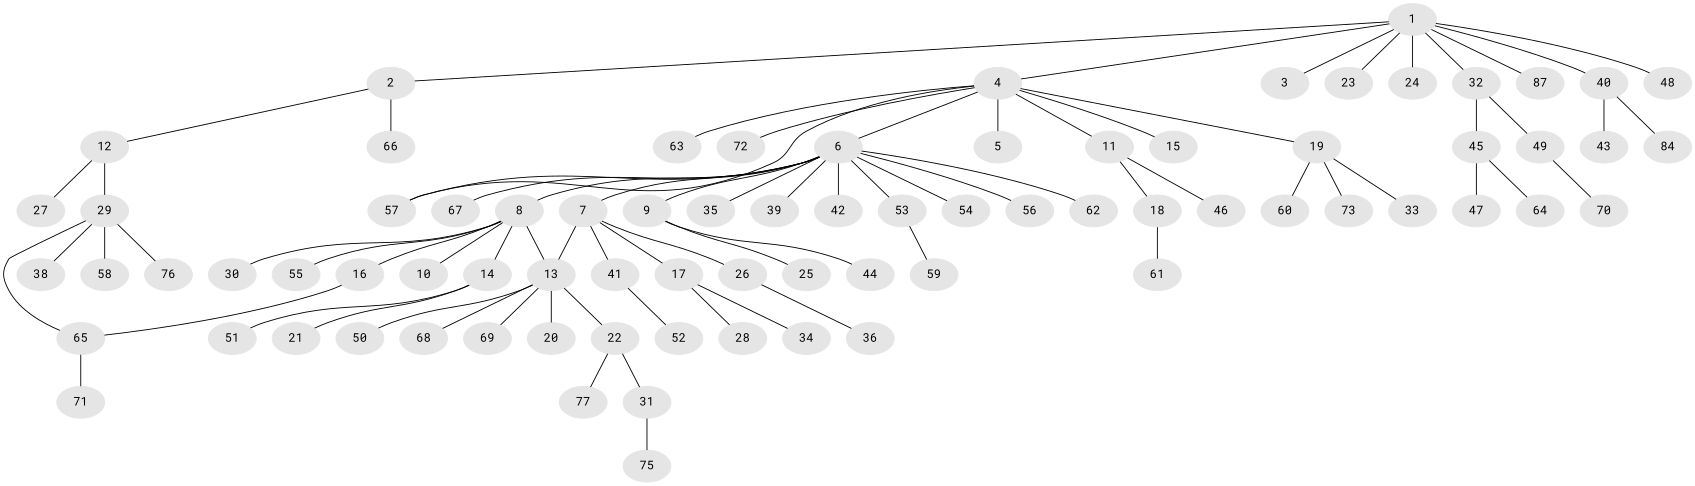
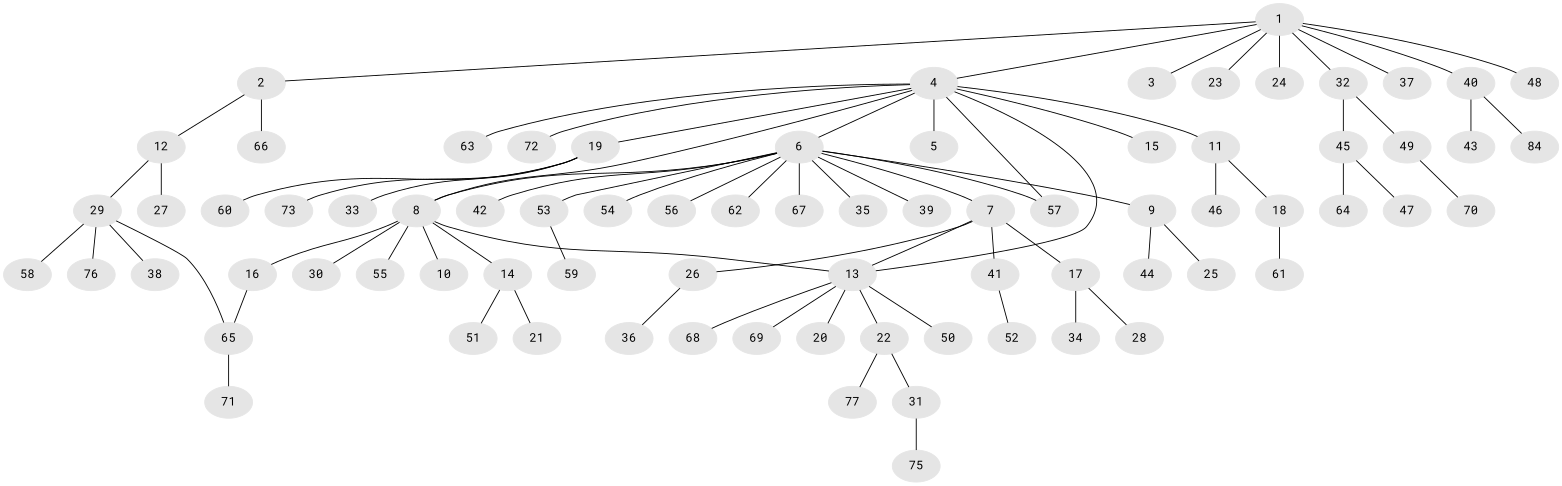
node "87": label "87" -> "37"
edge "4" -- "8": added
edge "4" -- "13": added
